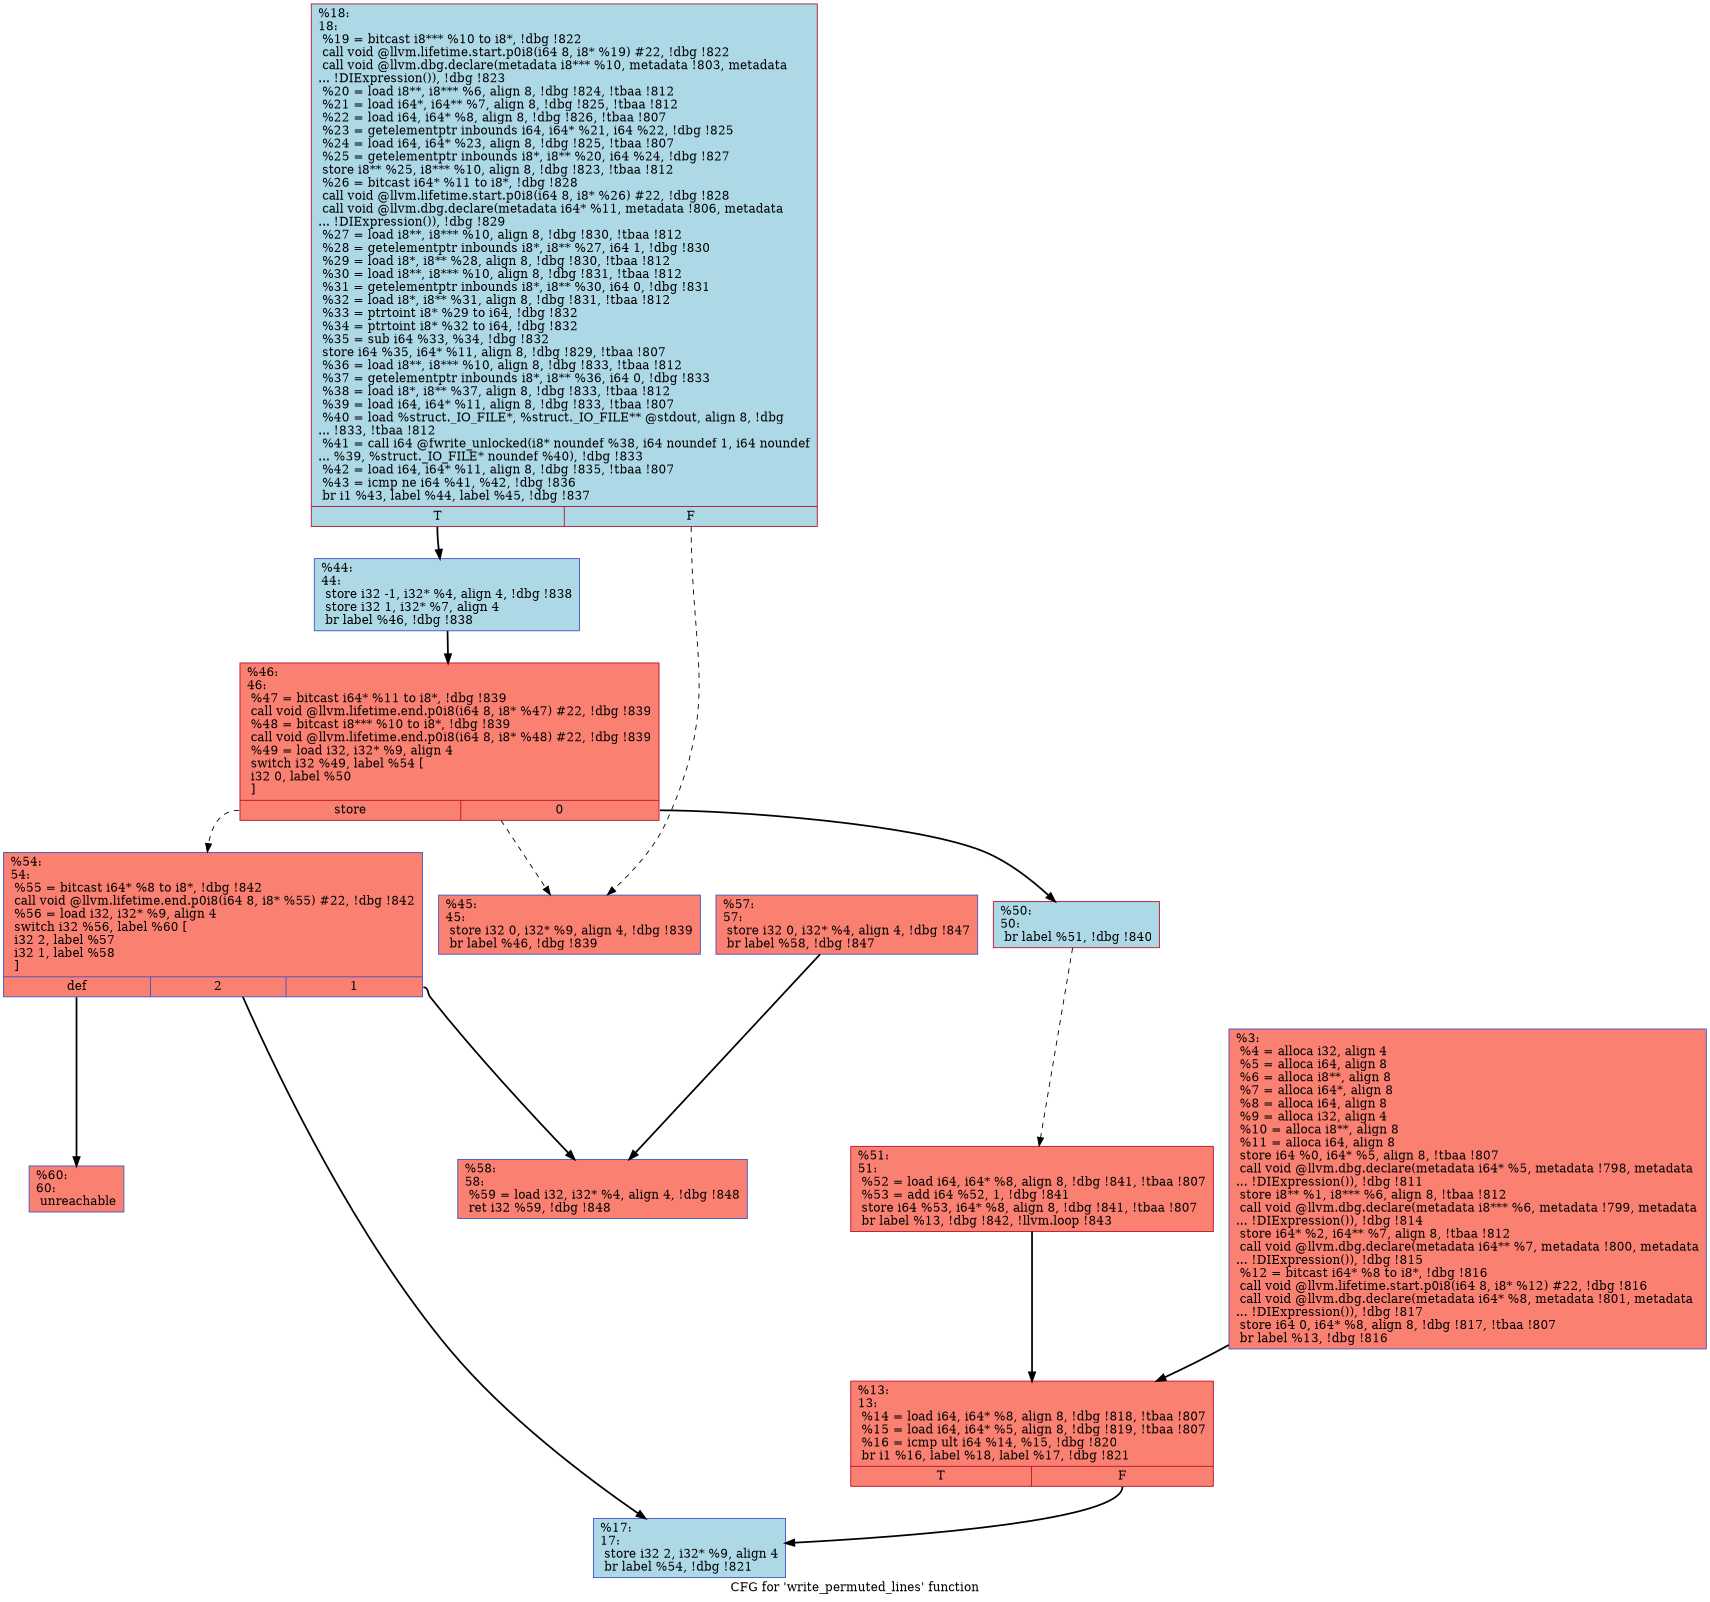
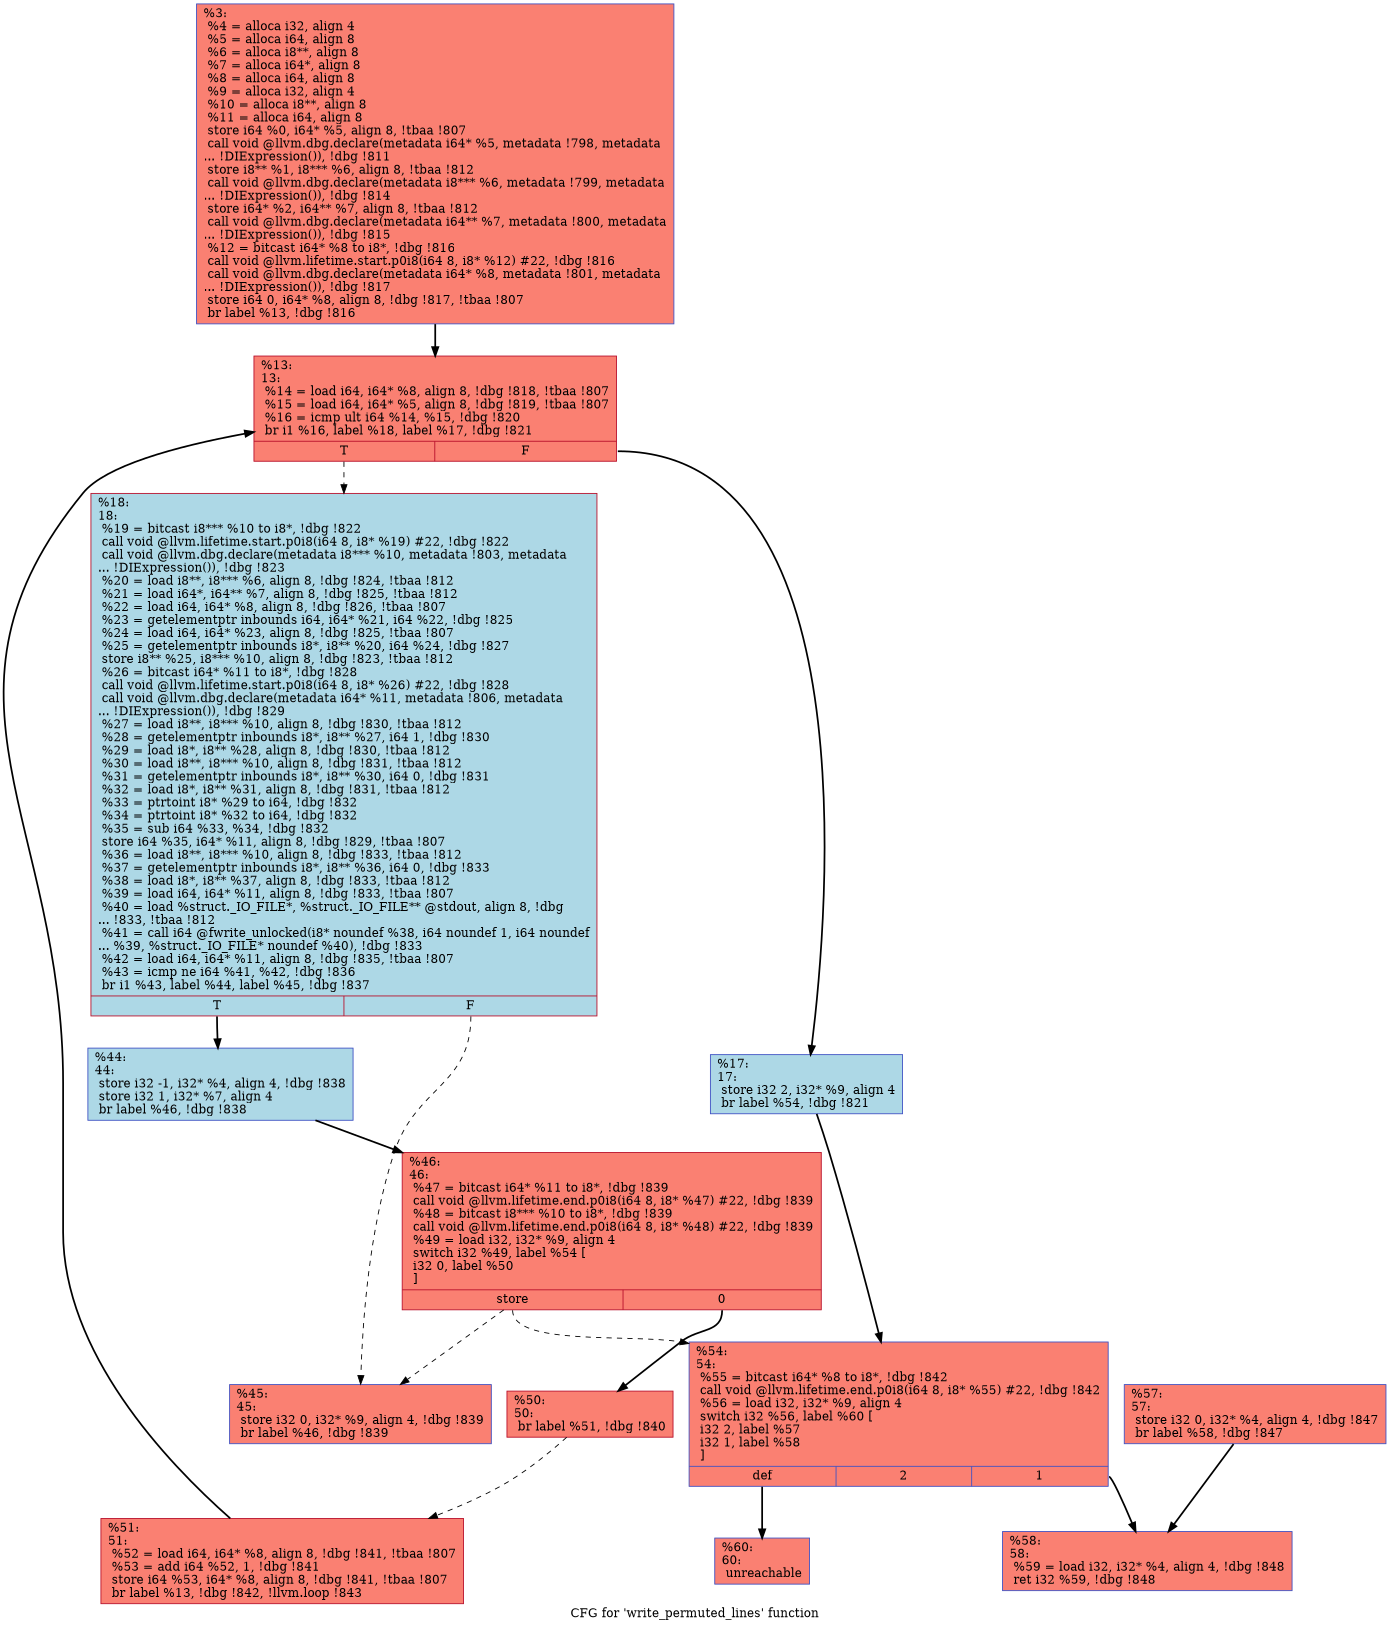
edge "%13:" -> "%18:": added
node "%50:": fillcolor lightblue -> salmon
edge "%54:" -> "%17:": reversed
